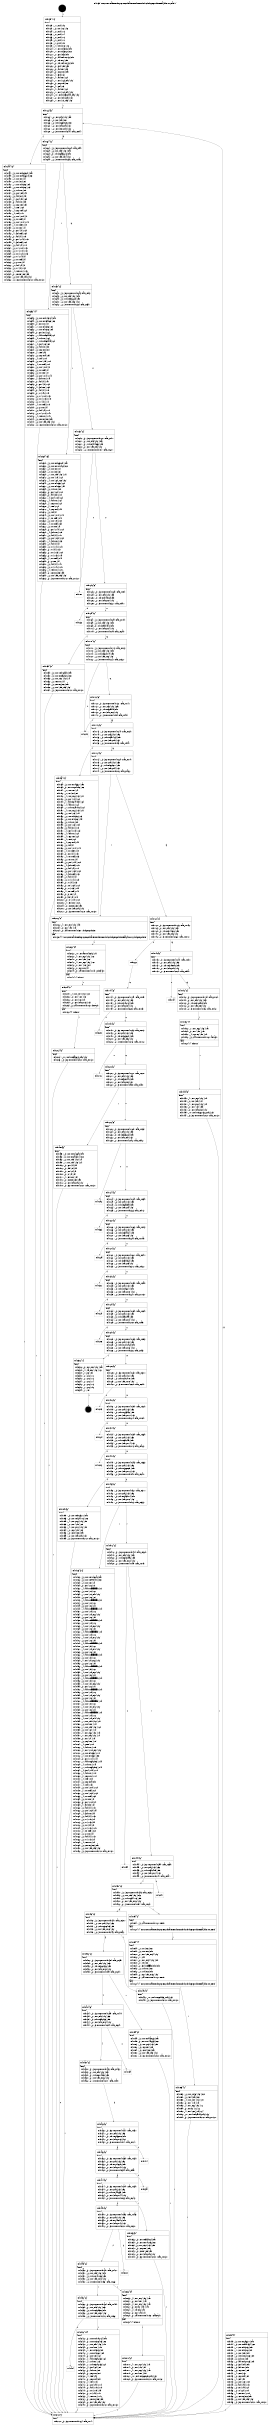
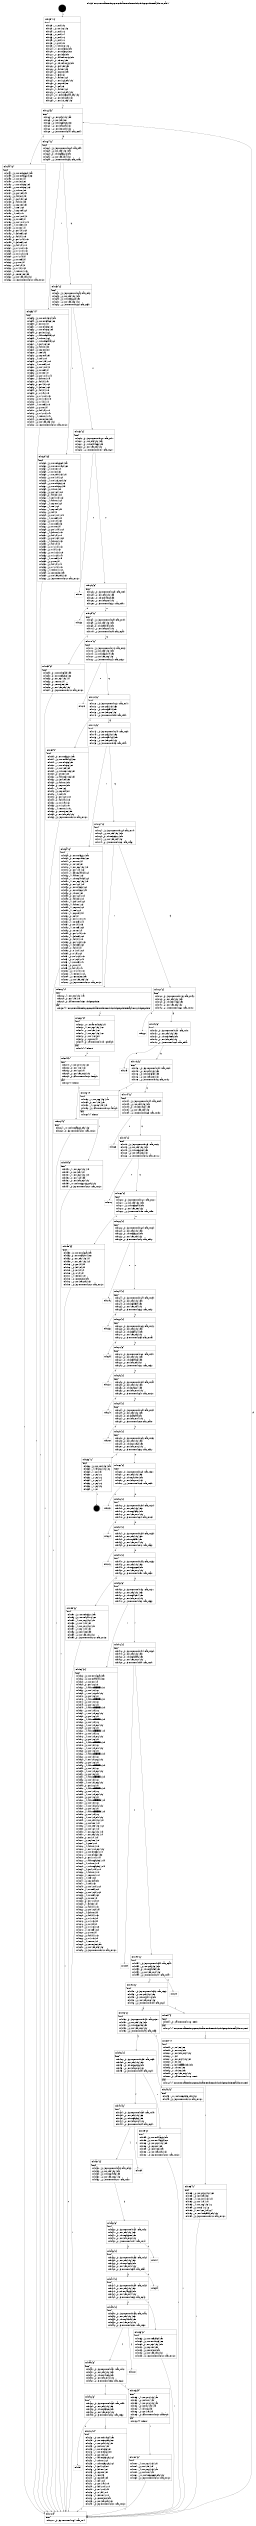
edge "0x40172c [28]" -> "0x402242": now "0x40172c [28]" -> "0x401f0f [91]"
edge "0x402662" -> "0x4017d4 [28]": now "0x4017b8 [28]" -> "0x4017d4 [28]"
